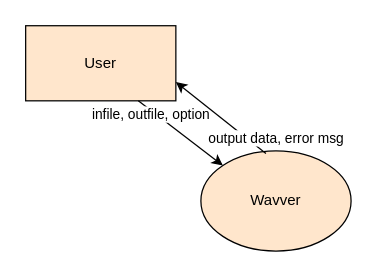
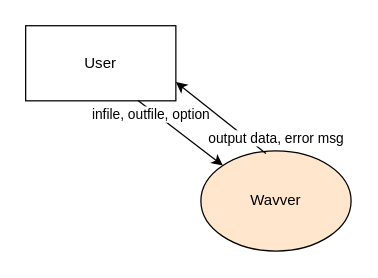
node "User": fillcolor #ffe6cc -> #ffffff
